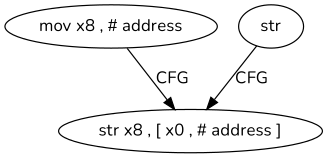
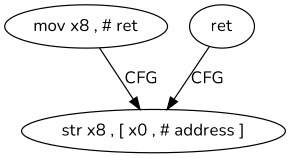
node "mov x8 , # address": label "mov x8 , # address" -> "mov x8 , # ret"
node "str": label "str" -> "ret"
